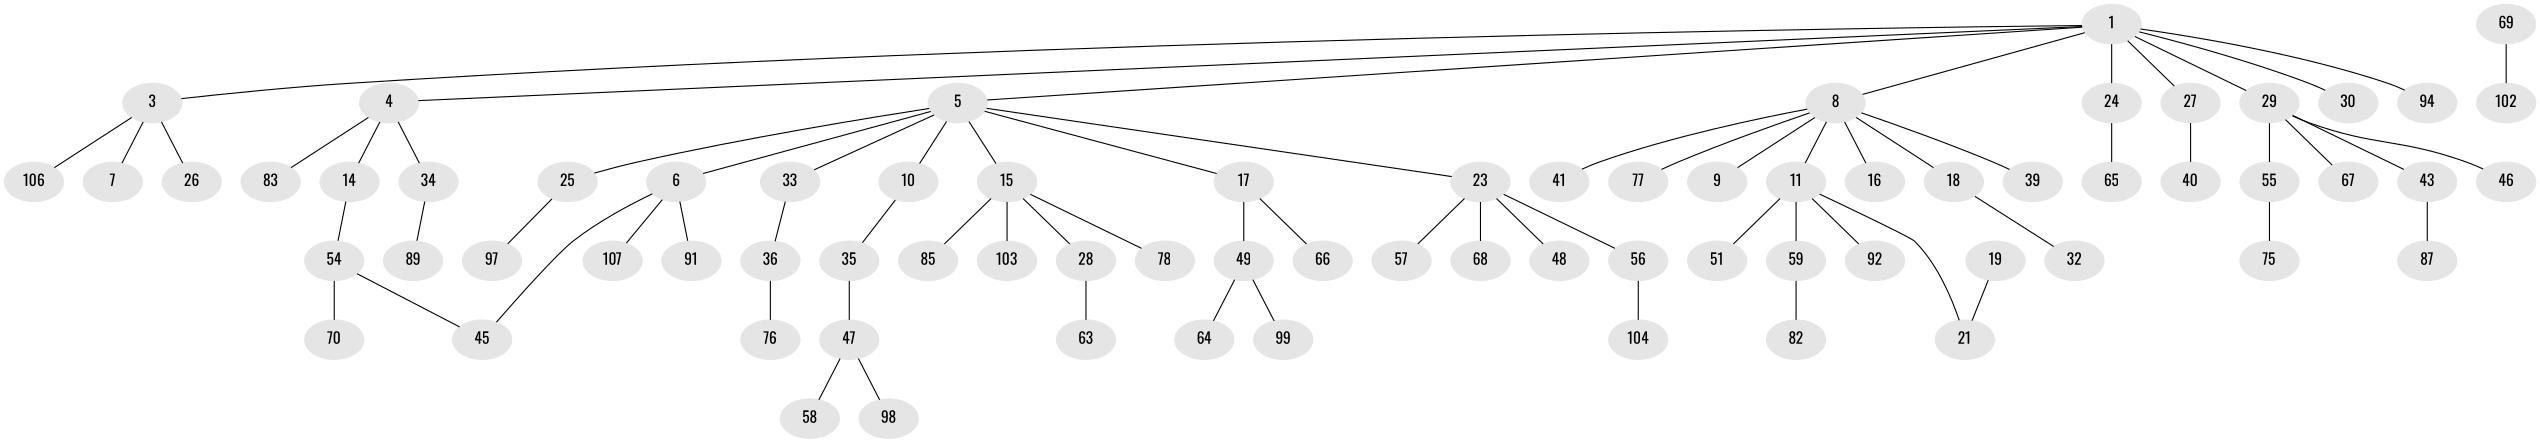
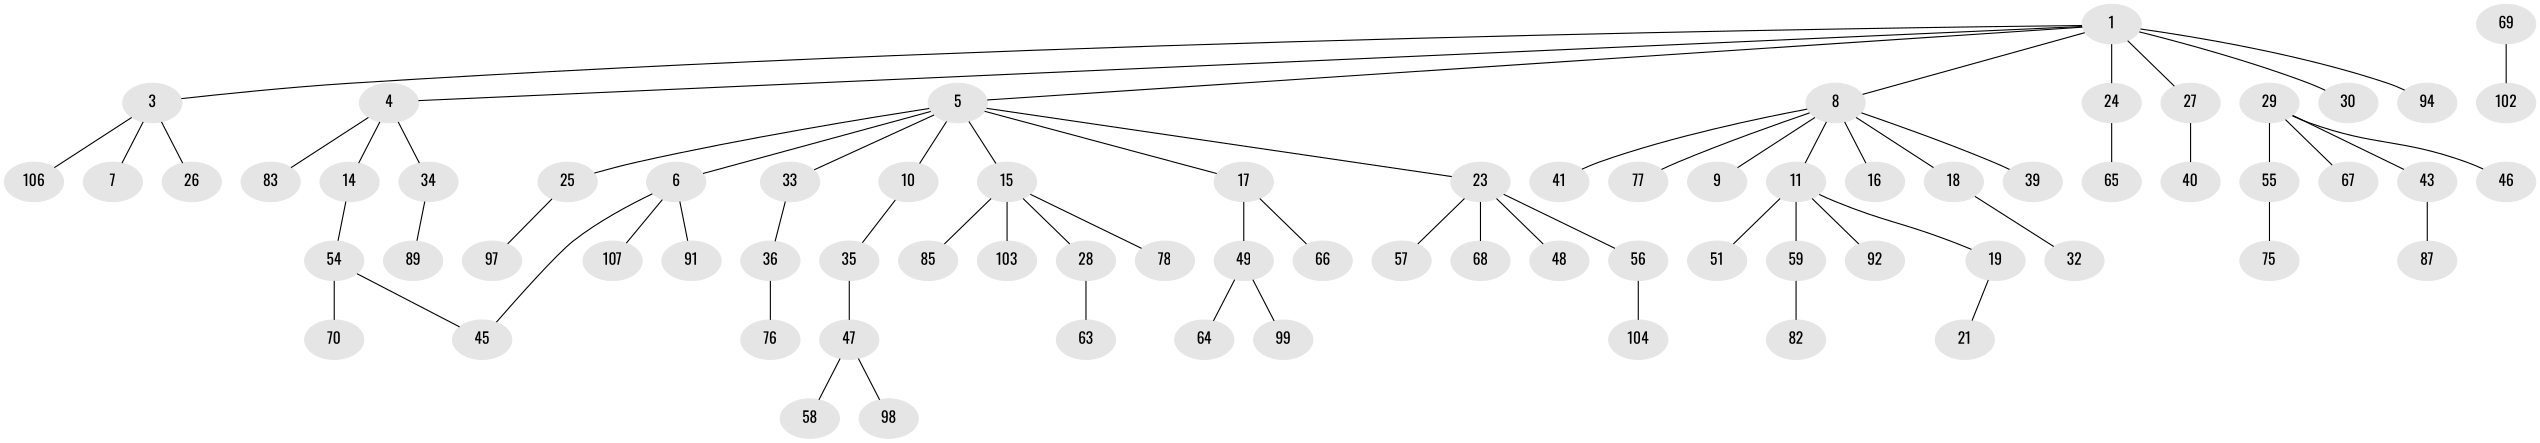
edge "1" -- "29": removed
edge "11" -- "21": now "11" -- "19"
